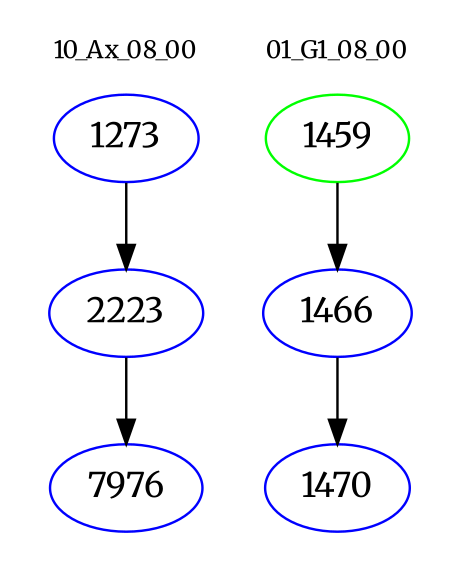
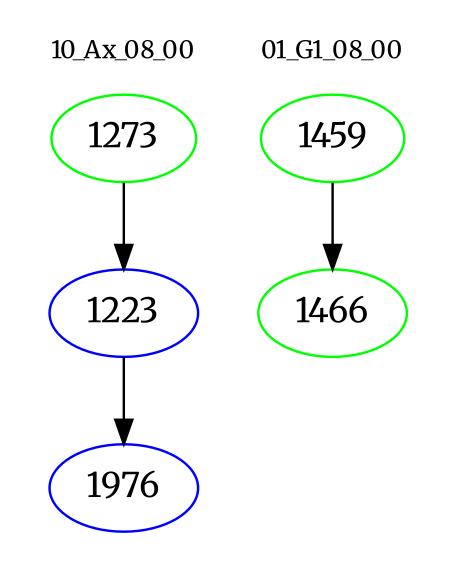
node "1273": color blue -> green
node "2223": label "2223" -> "1223"
node "1466": color blue -> green
node "7976": label "7976" -> "1976"
node "1470": removed
